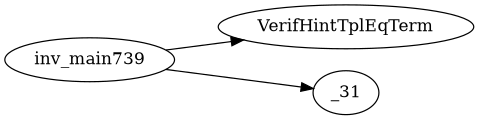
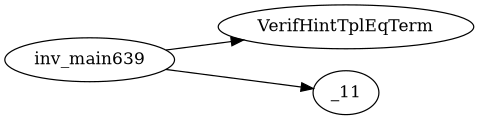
node "inv_main739": label "inv_main739" -> "inv_main639"
node "_31": label "_31" -> "_11"
